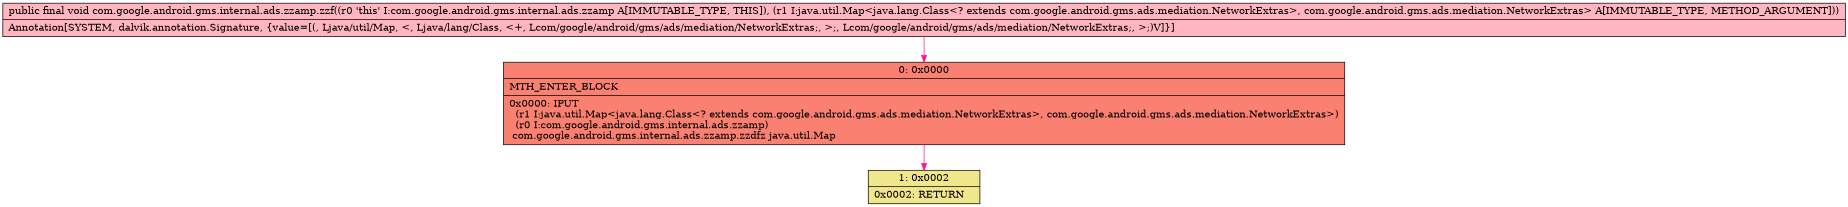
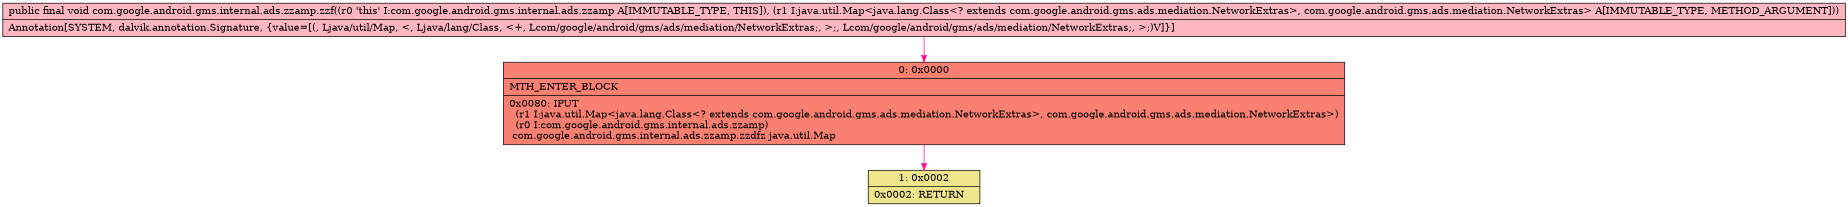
node "0: 0x0000": text "0x0000: IPUT" -> "0x0080: IPUT"
